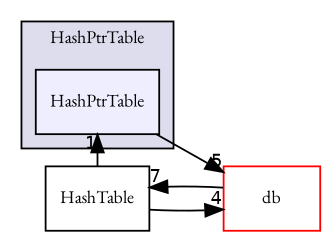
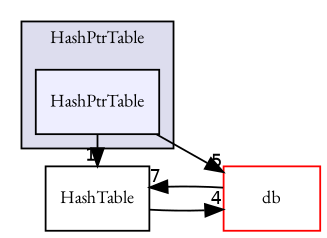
edge "HashTable" -> "HashPtrTable": reversed
